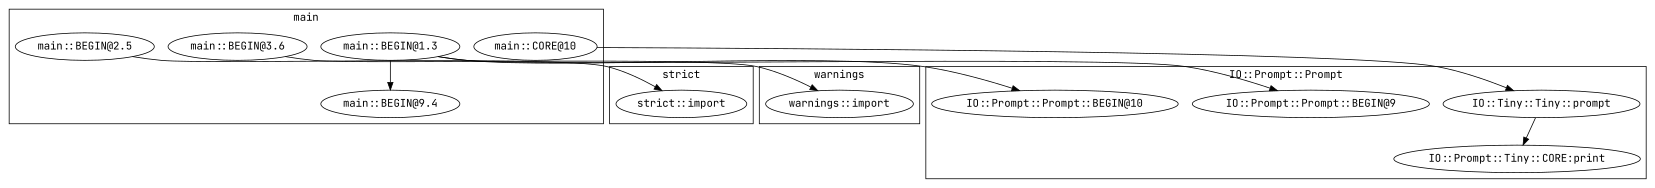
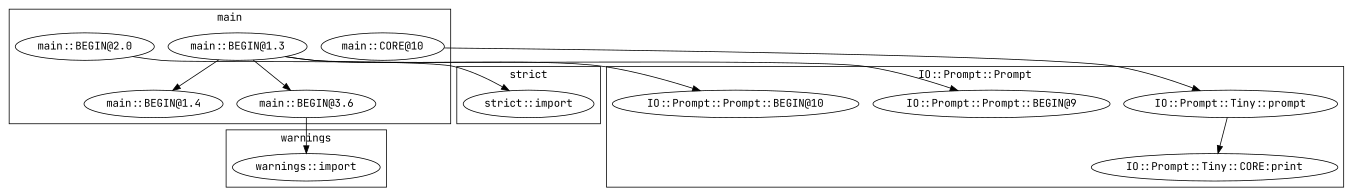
node "main::BEGIN@2.5": label "main::BEGIN@2.5" -> "main::BEGIN@2.0"
edge "main::BEGIN@1.3" -> "main::BEGIN@3.6": added
node "main::BEGIN@9.4": label "main::BEGIN@9.4" -> "main::BEGIN@1.4"
node "IO::Tiny::Tiny::prompt": label "IO::Tiny::Tiny::prompt" -> "IO::Prompt::Tiny::prompt"
